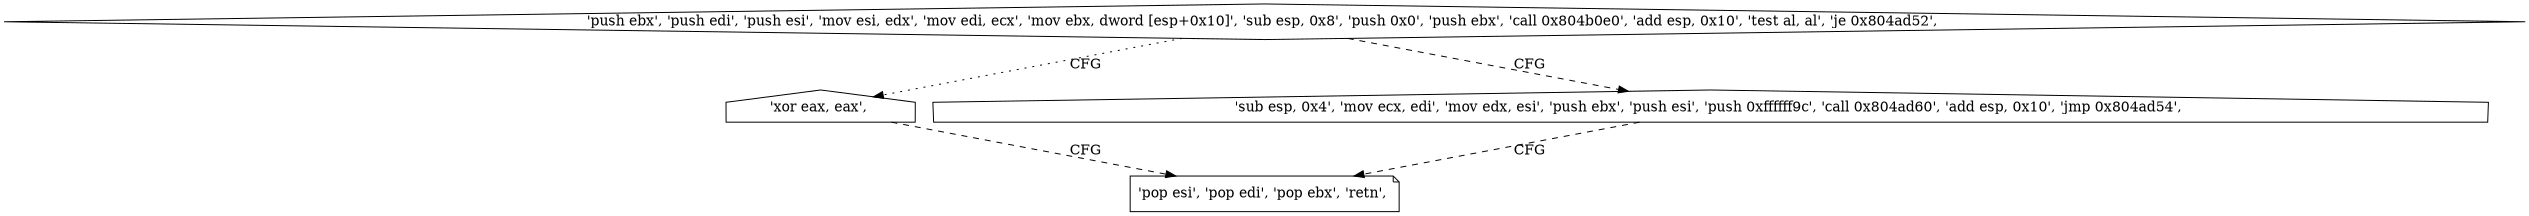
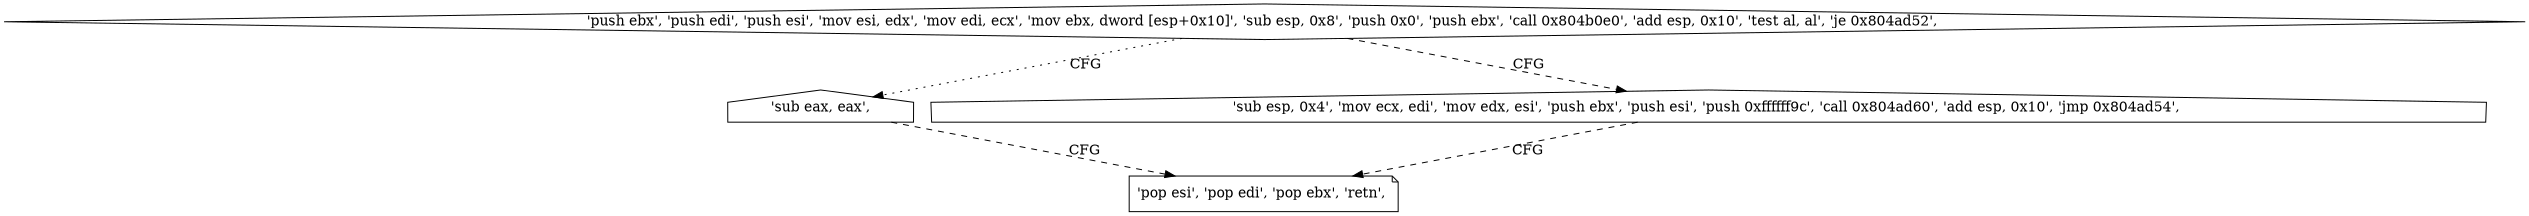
node "'xor eax, eax',": label "'xor eax, eax'," -> "'sub eax, eax',"
